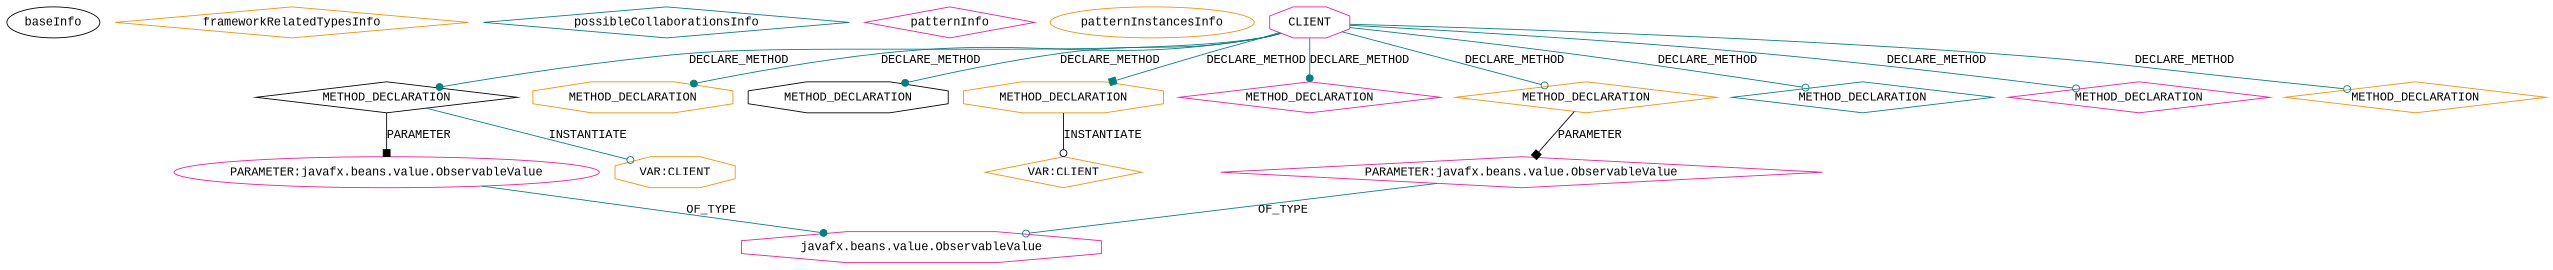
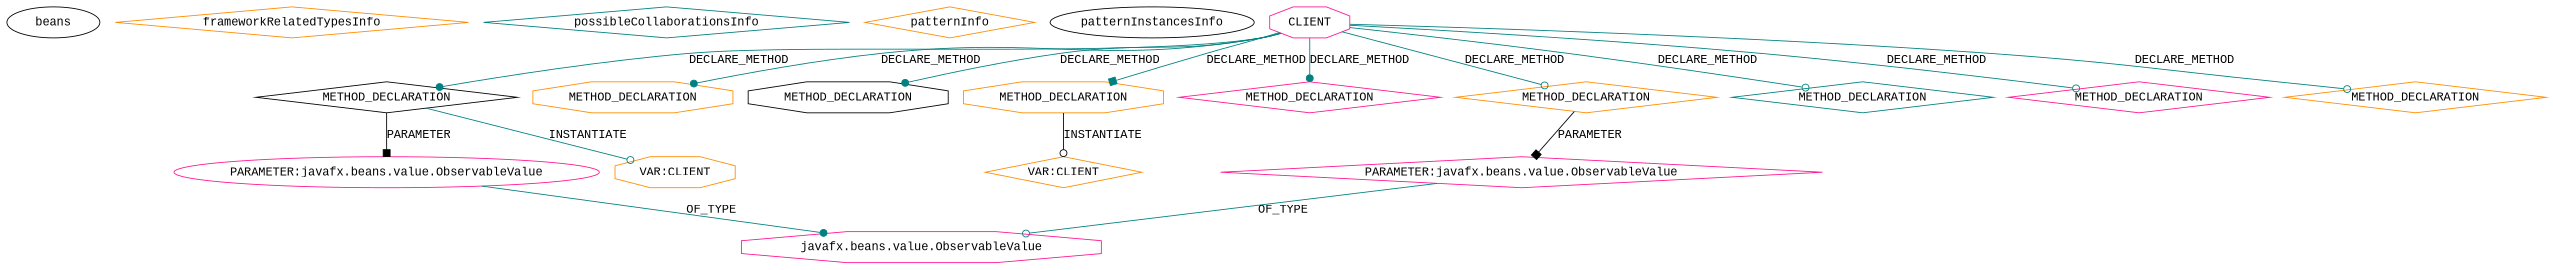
node "baseInfo": label "baseInfo" -> "beans"
node "patternInfo": color deeppink -> darkorange
node "patternInstancesInfo": color darkorange -> black
